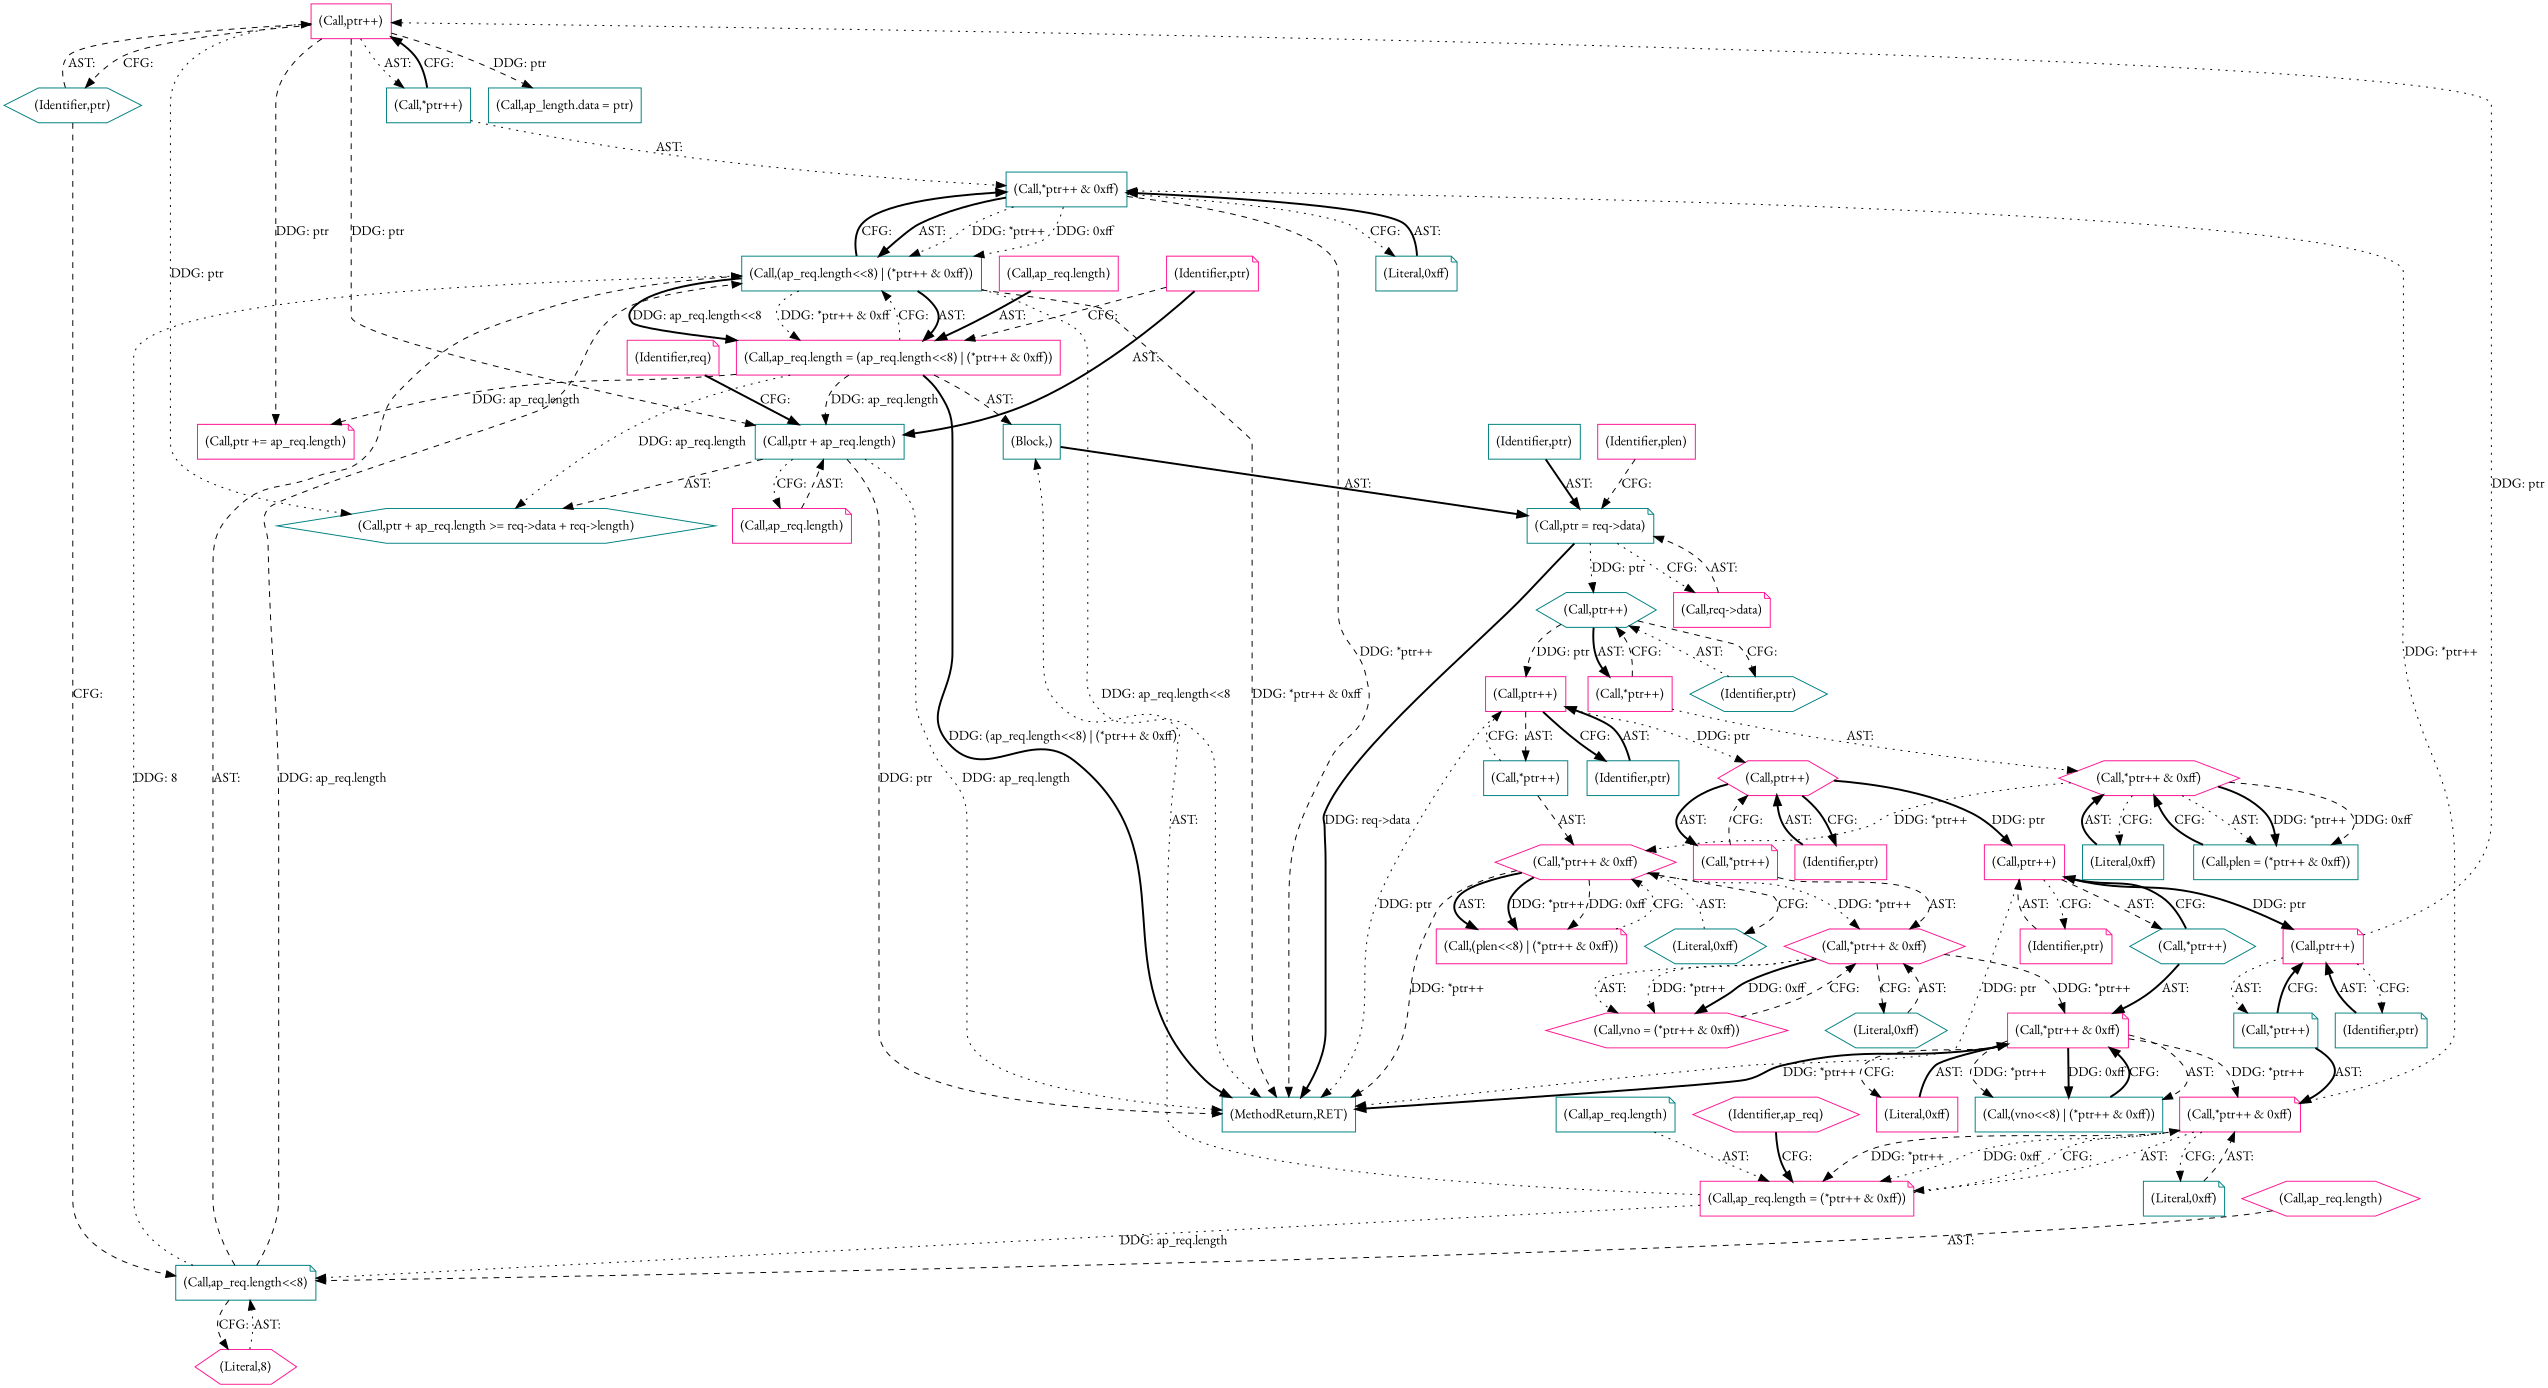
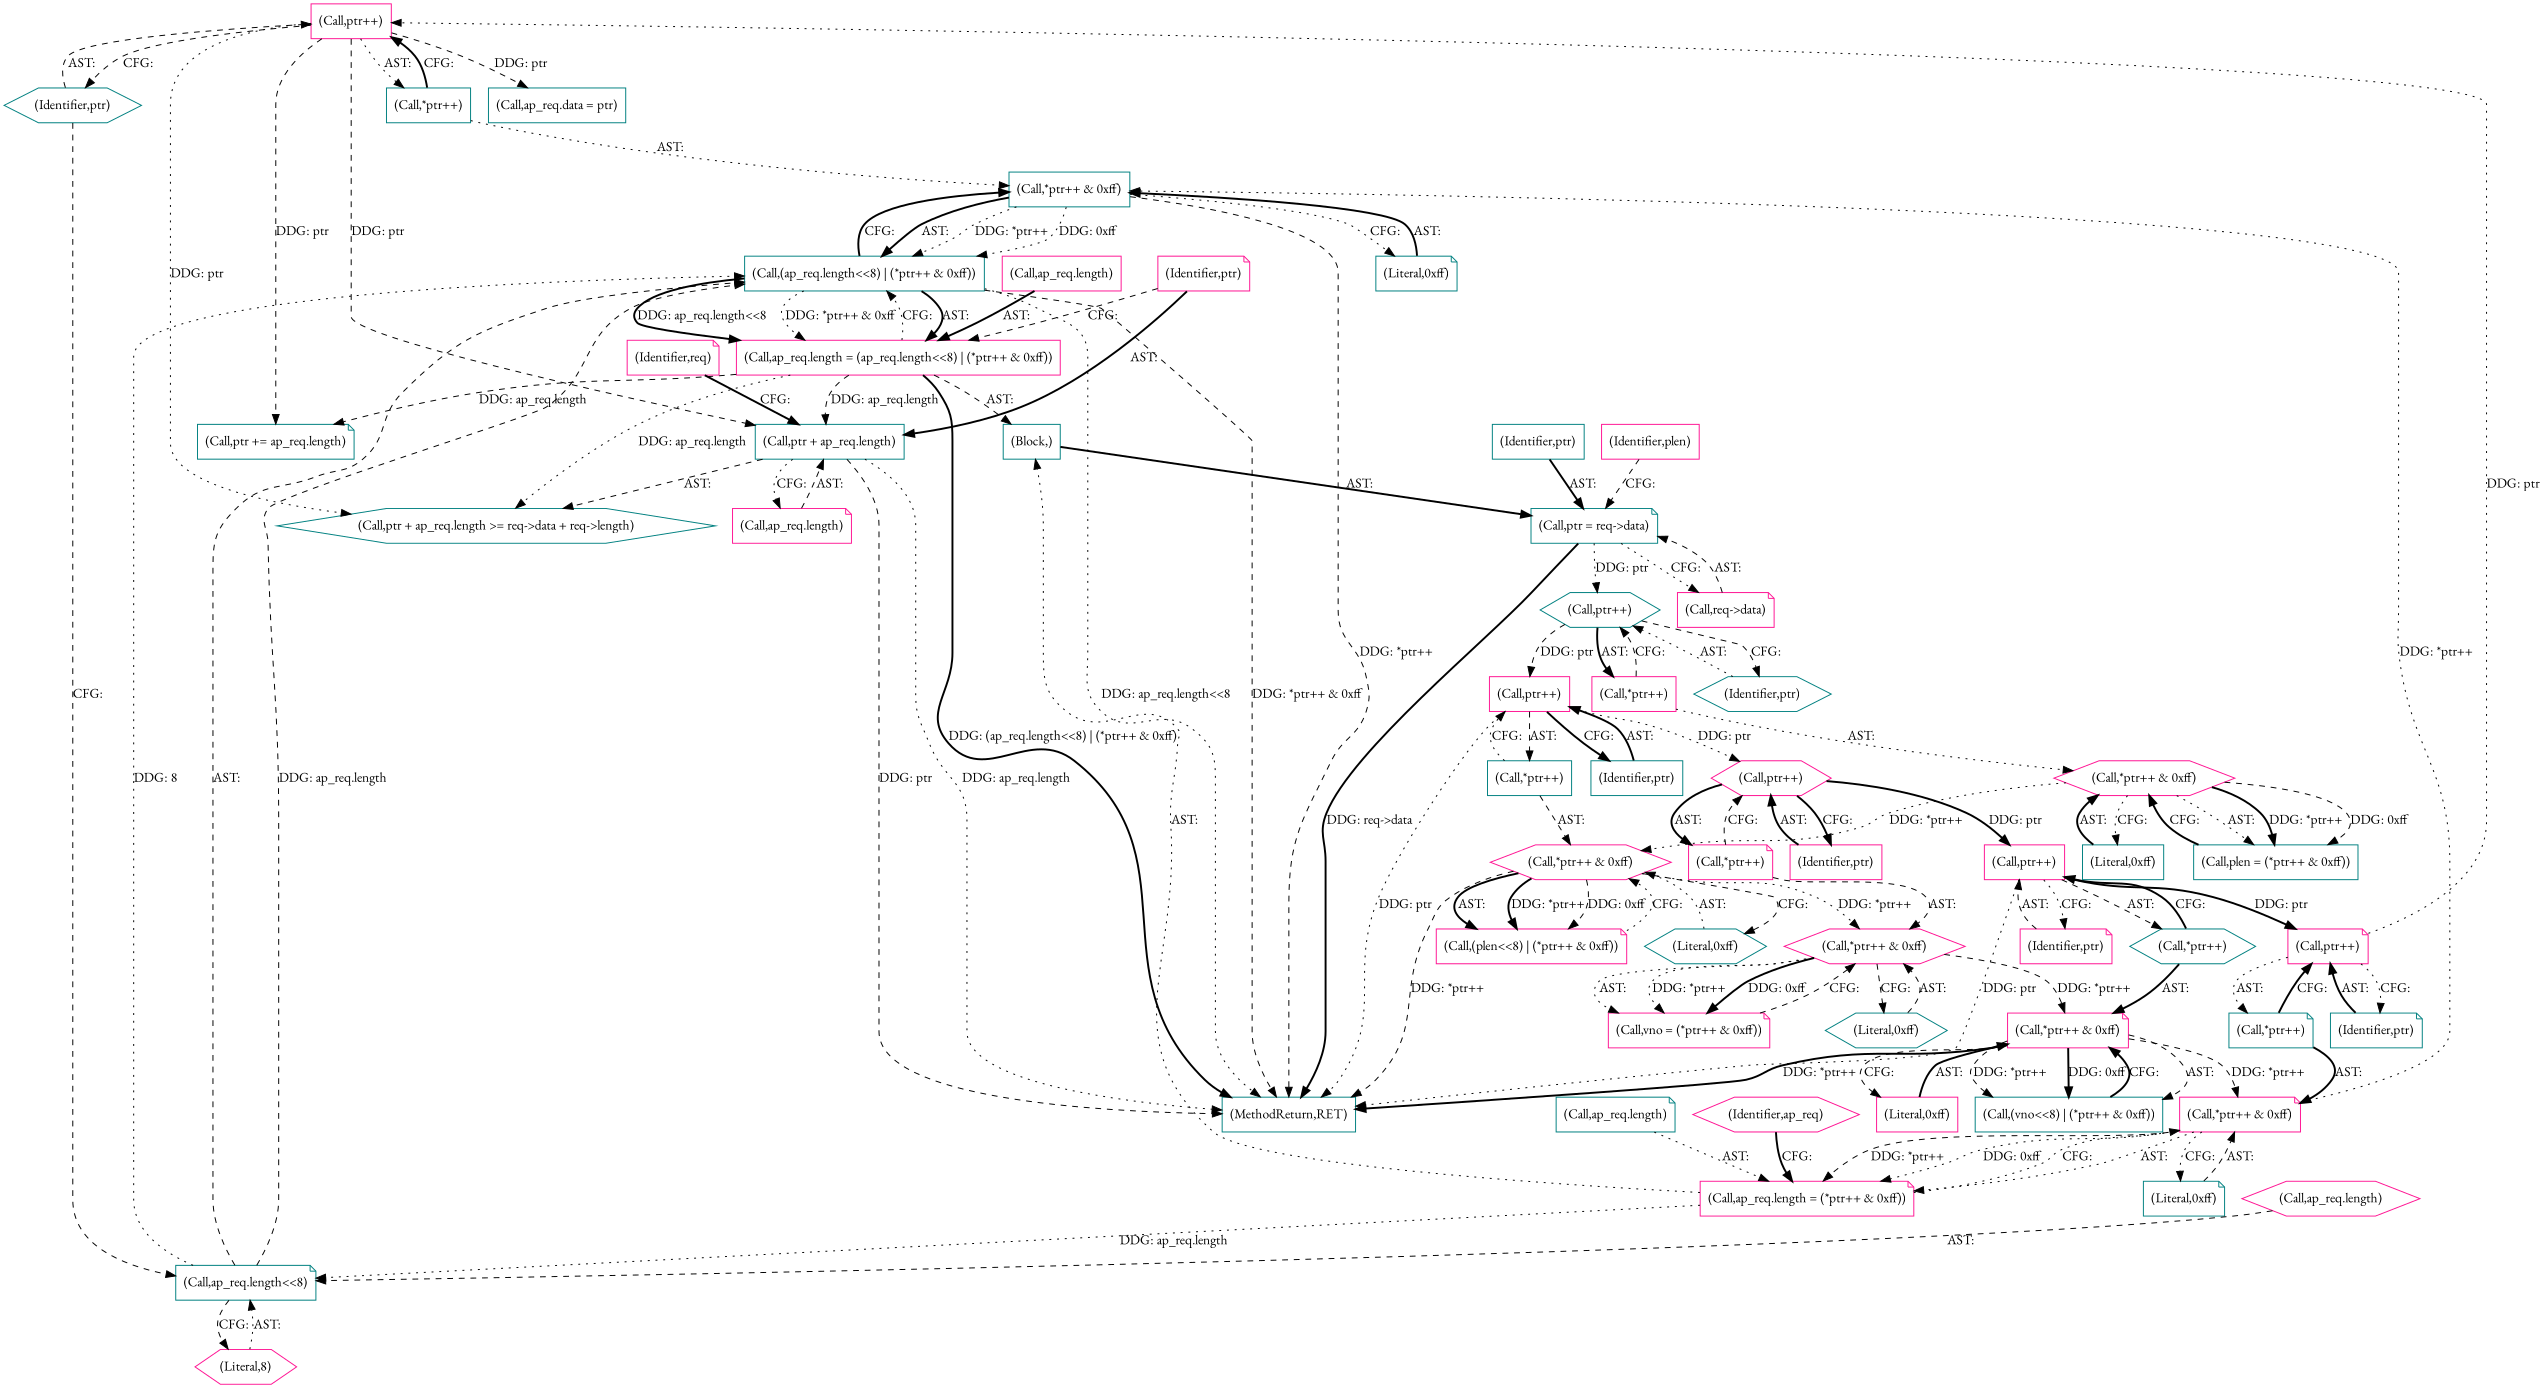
node "(Call,ap_length.data = ptr)": label "(Call,ap_length.data = ptr)" -> "(Call,ap_req.data = ptr)"
node "(Call,ptr += ap_req.length)": color deeppink -> teal
node "(Call,vno = (*ptr++ & 0xff))": shape hexagon -> note
